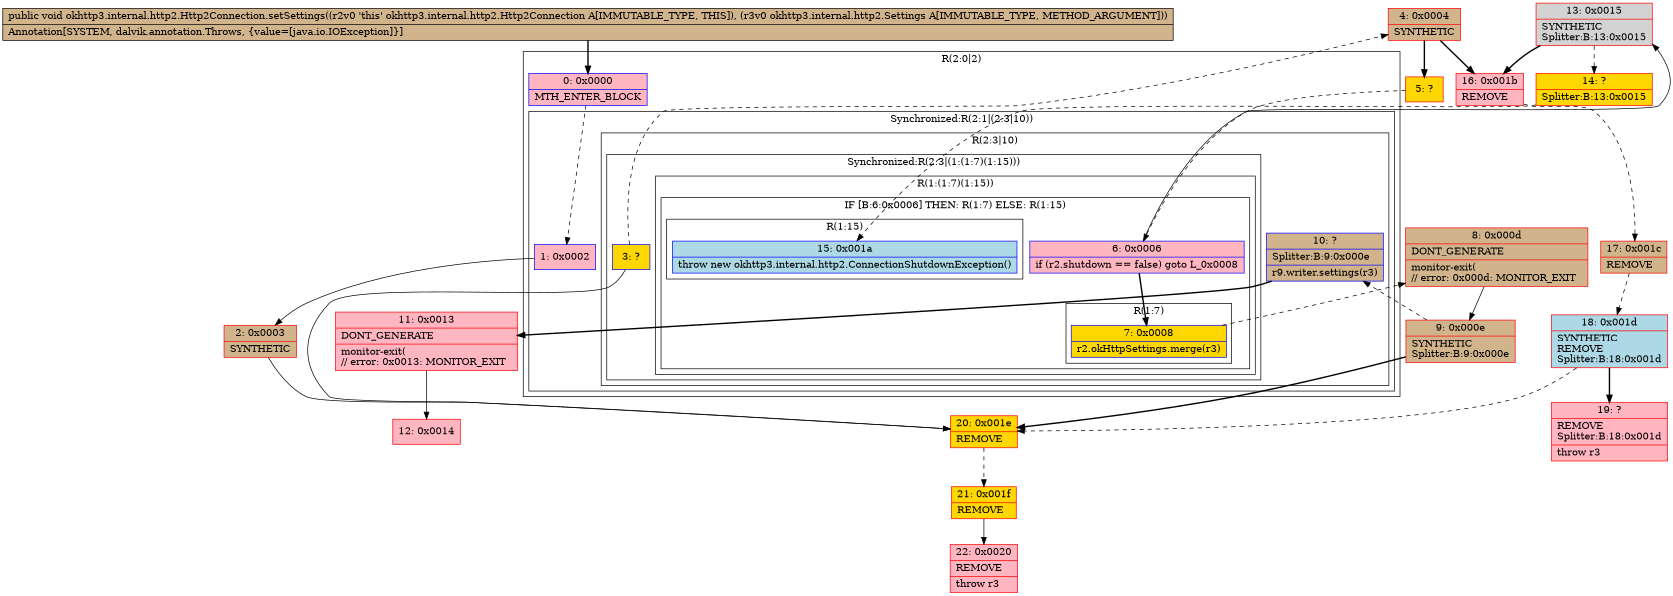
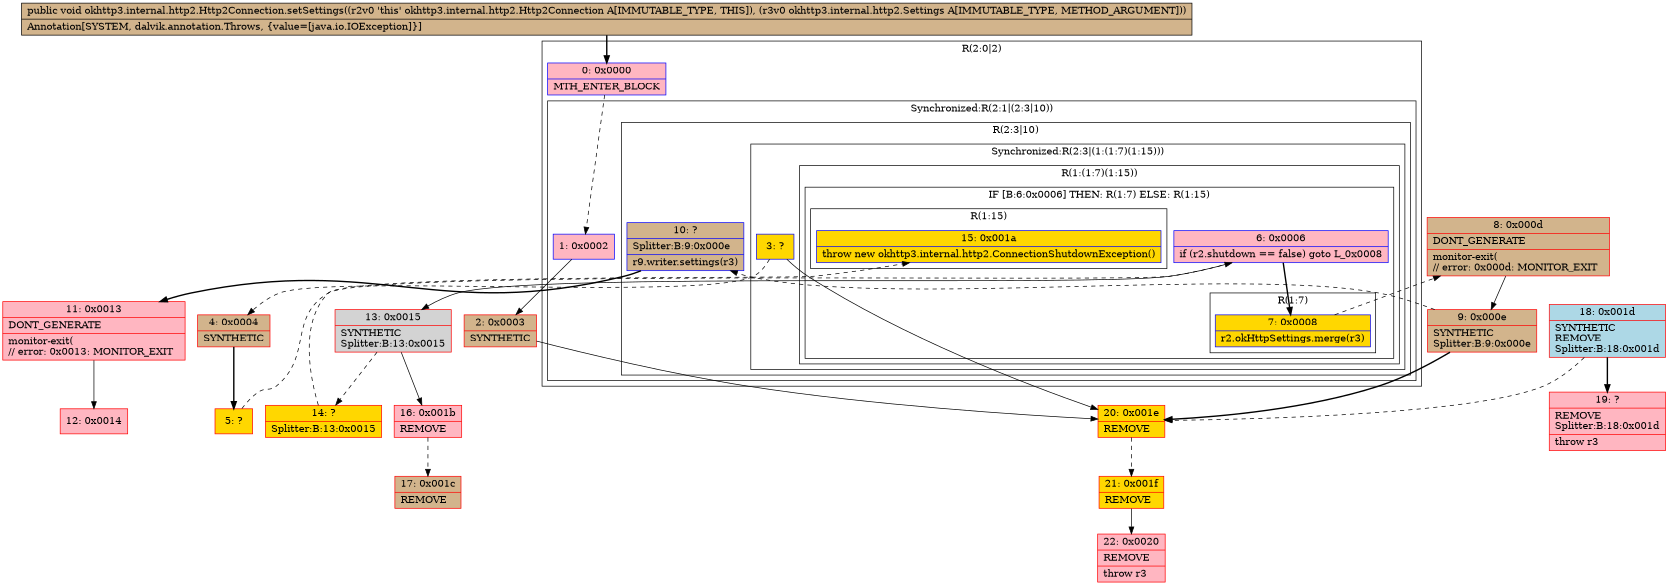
edge "4: 0x0004" -> "16: 0x001b": removed
edge "13: 0x0015" -> "16: 0x001b": style bold -> solid
node "15: 0x001a": fillcolor lightblue -> gold
edge "17: 0x001c" -> "18: 0x001d": removed
